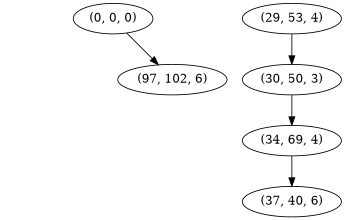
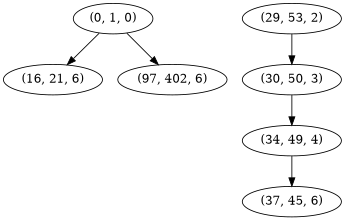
node "(0, 0, 0)": label "(0, 0, 0)" -> "(0, 1, 0)"
node "(29, 53, 4)": label "(29, 53, 4)" -> "(29, 53, 2)"
node "(16, 21, 6)": added
node "(97, 102, 6)": label "(97, 102, 6)" -> "(97, 402, 6)"
node "(34, 69, 4)": label "(34, 69, 4)" -> "(34, 49, 4)"
node "(37, 40, 6)": label "(37, 40, 6)" -> "(37, 45, 6)"
